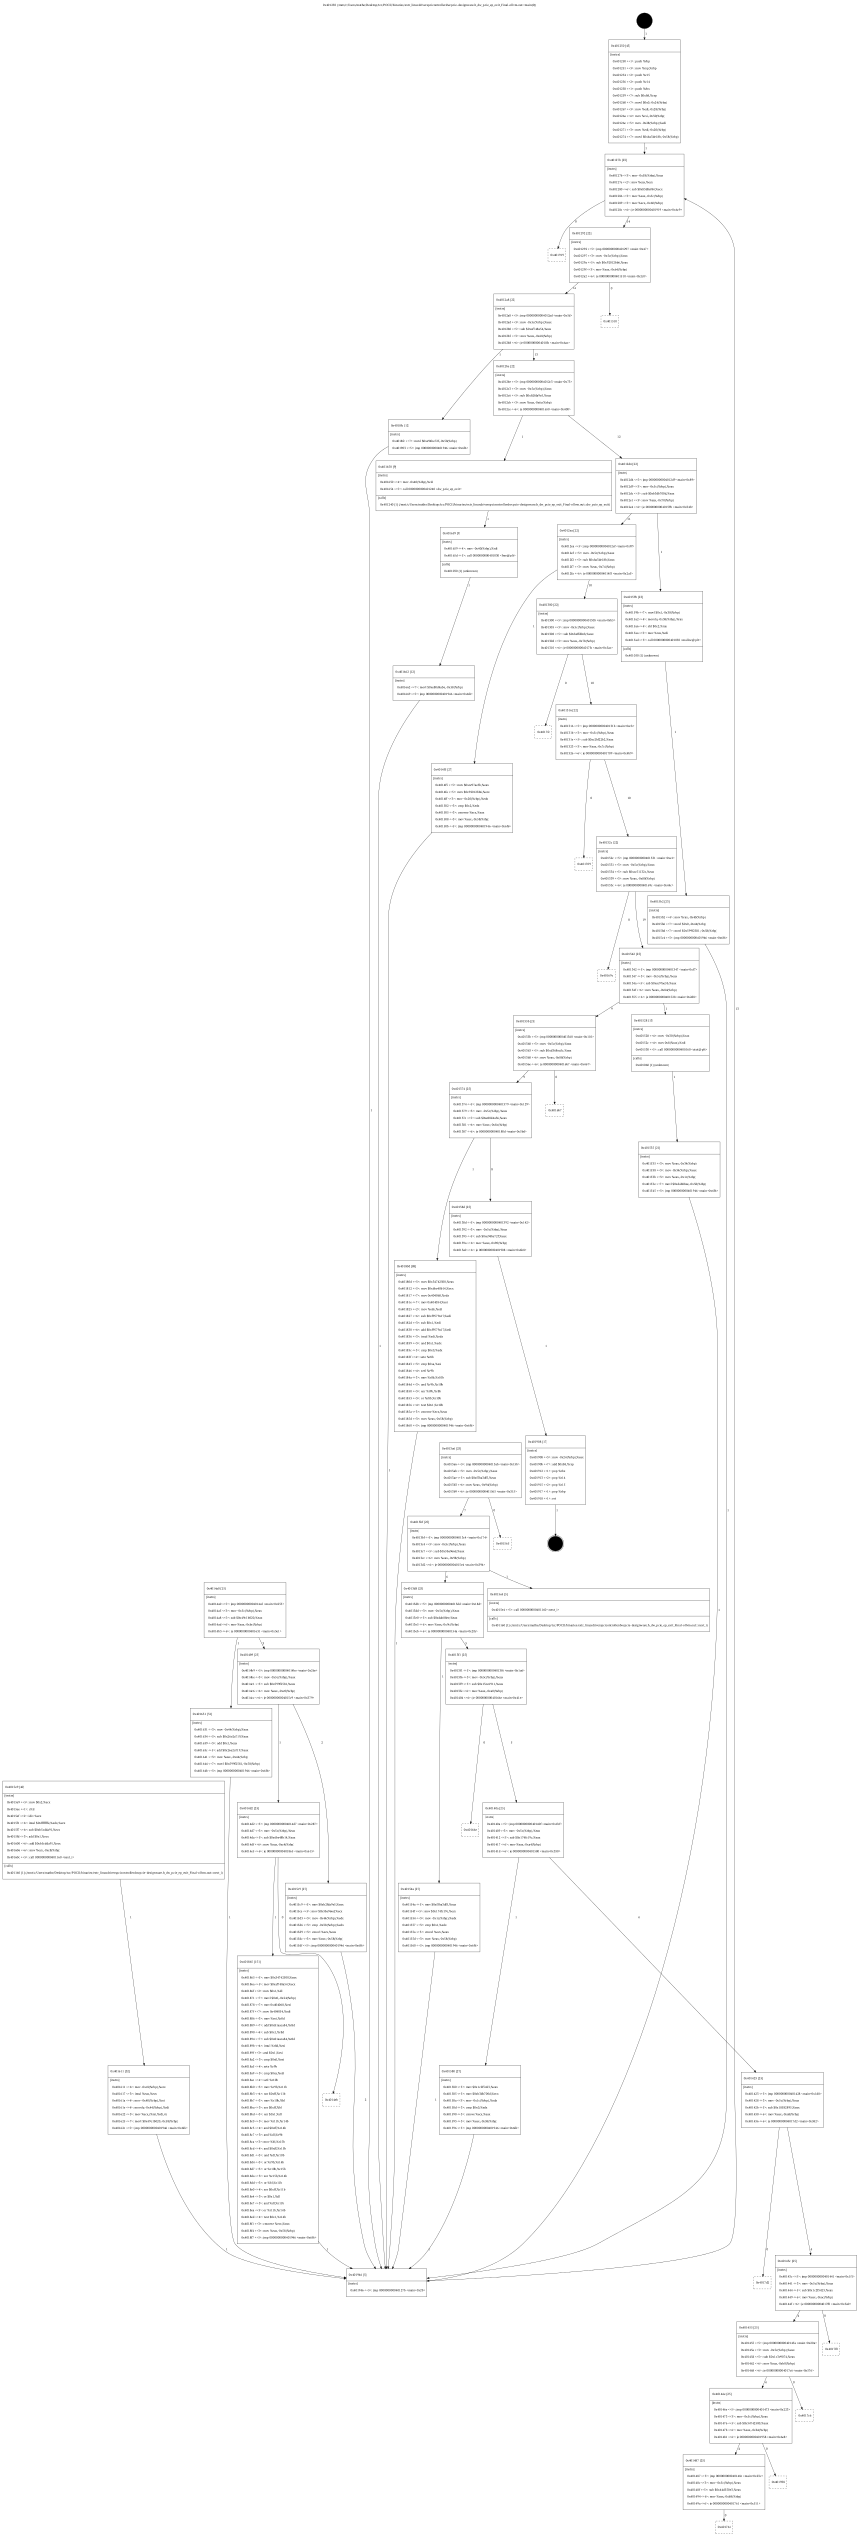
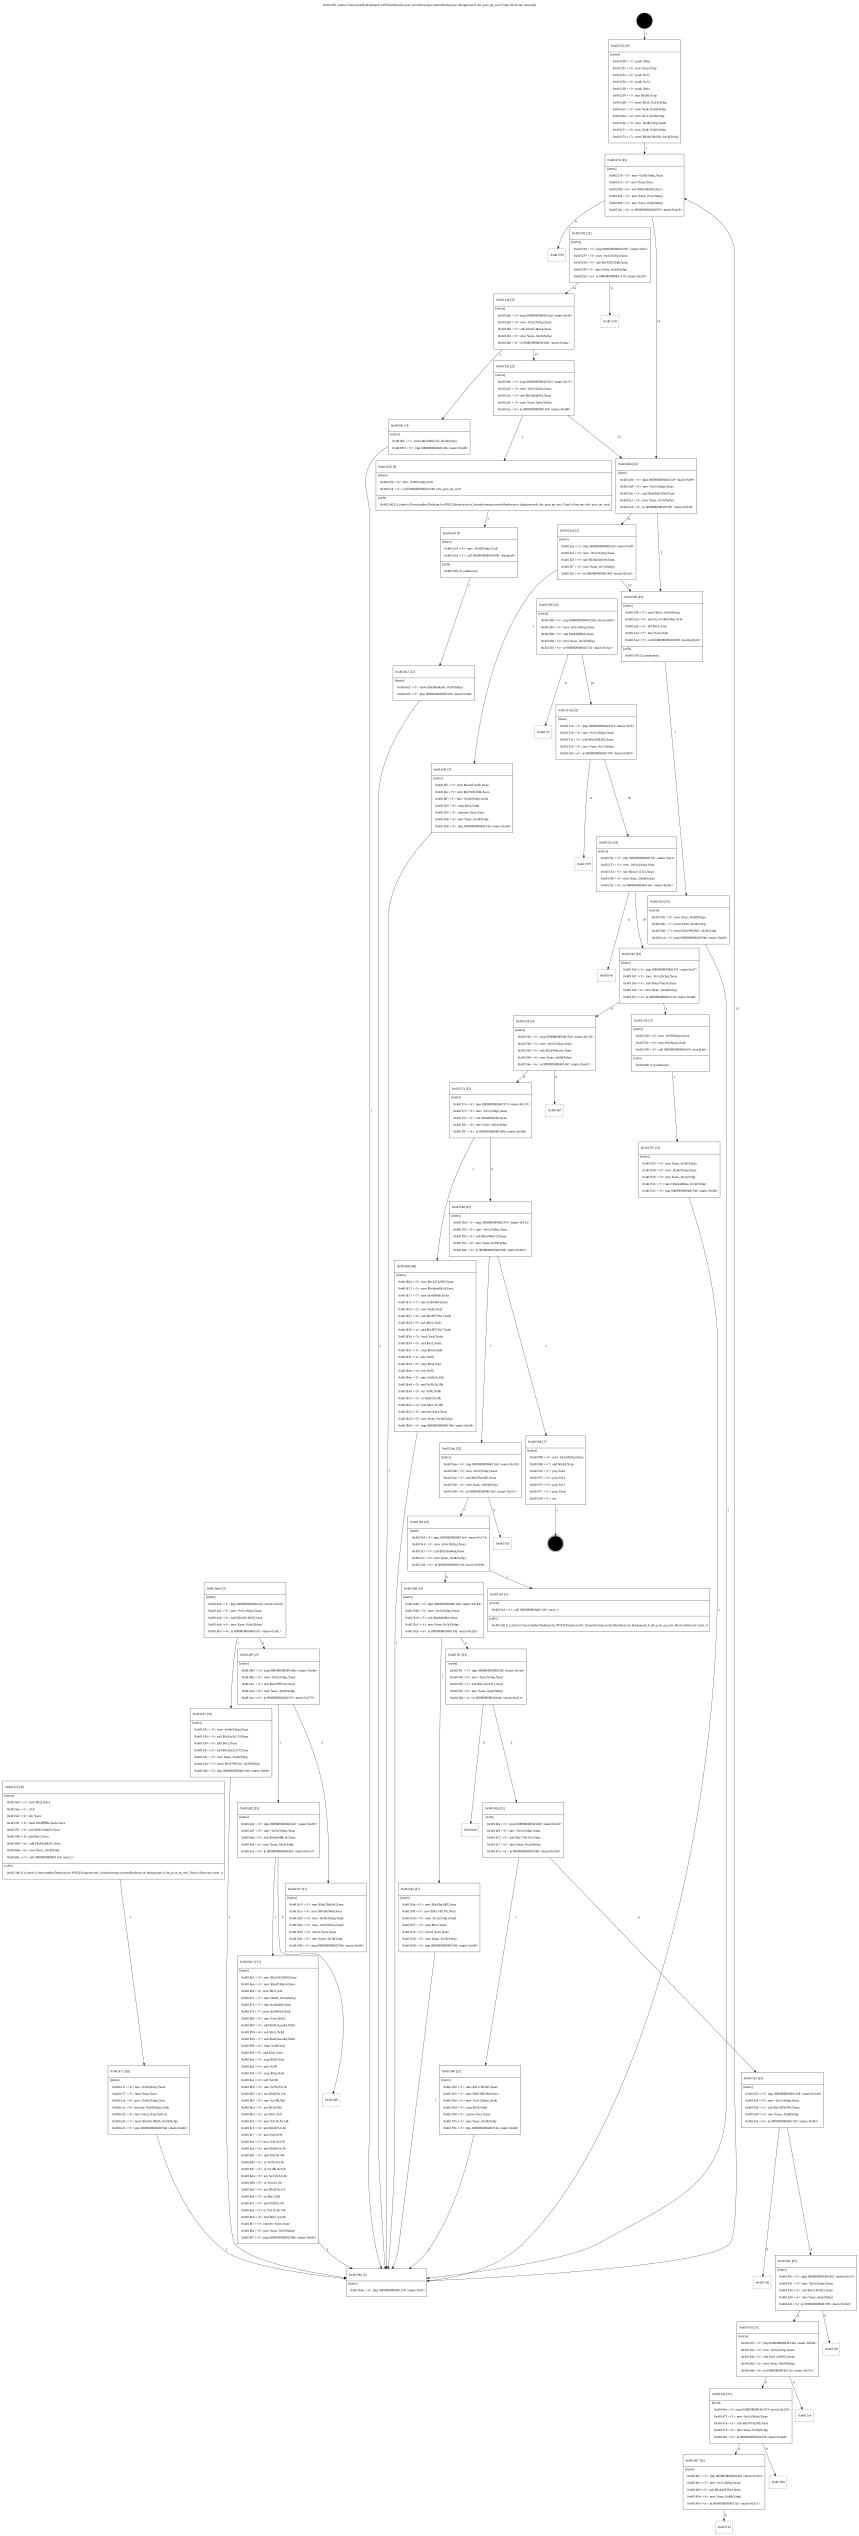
edge "0x40127b [23]" -> "0x401292 [22]": now "0x40127b [23]" -> "0x4012d4 [22]"
edge "0x4012ea [22]" -> "0x401300 [22]": now "0x4012ea [22]" -> "0x40159b [23]"
edge "0x40138d [25]" -> "0x4013a6 [25]": added, label "7"
edge "0x4015c9 [27]" -> "0x401946 [5]": removed, label "2"
